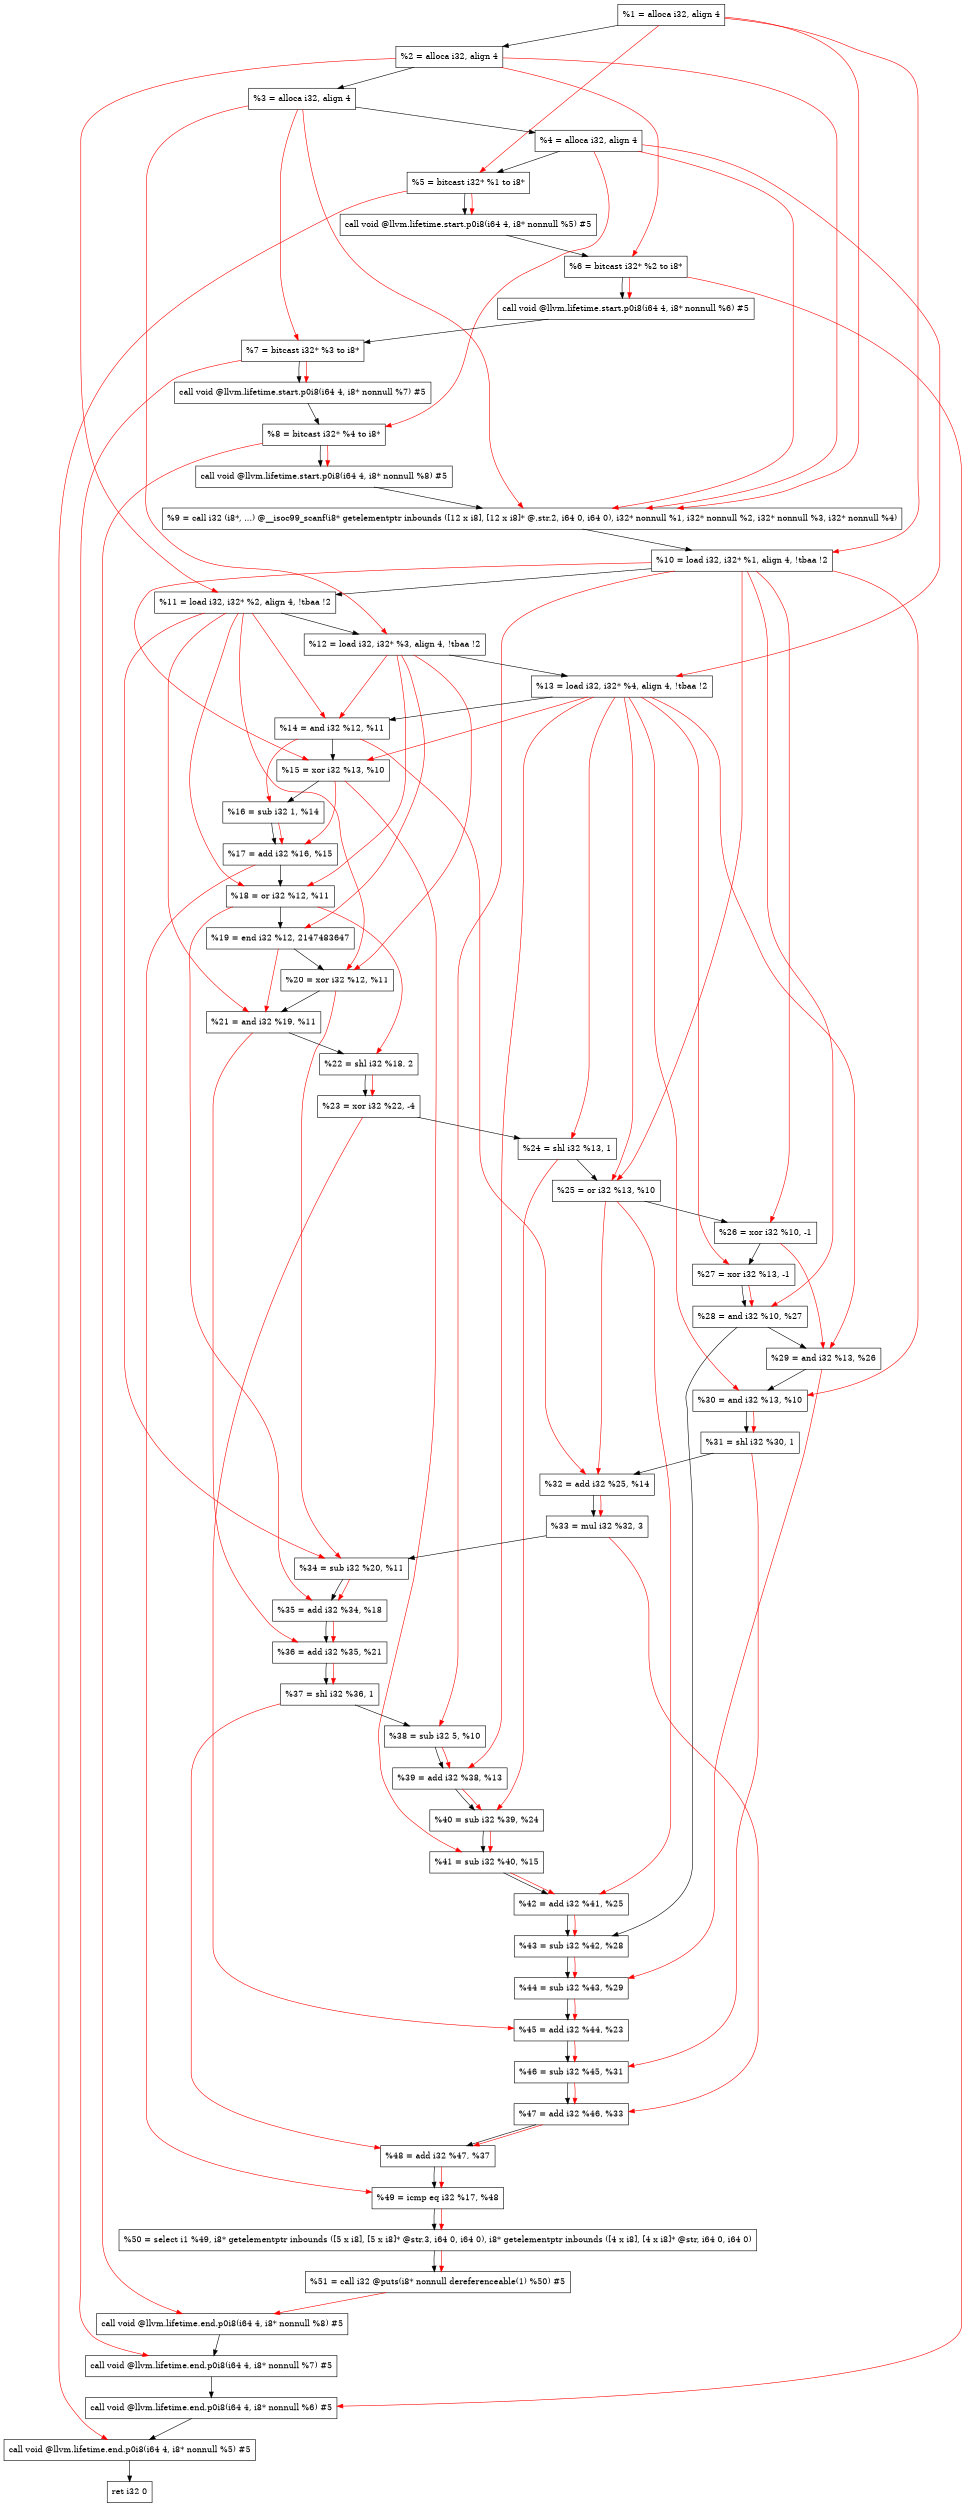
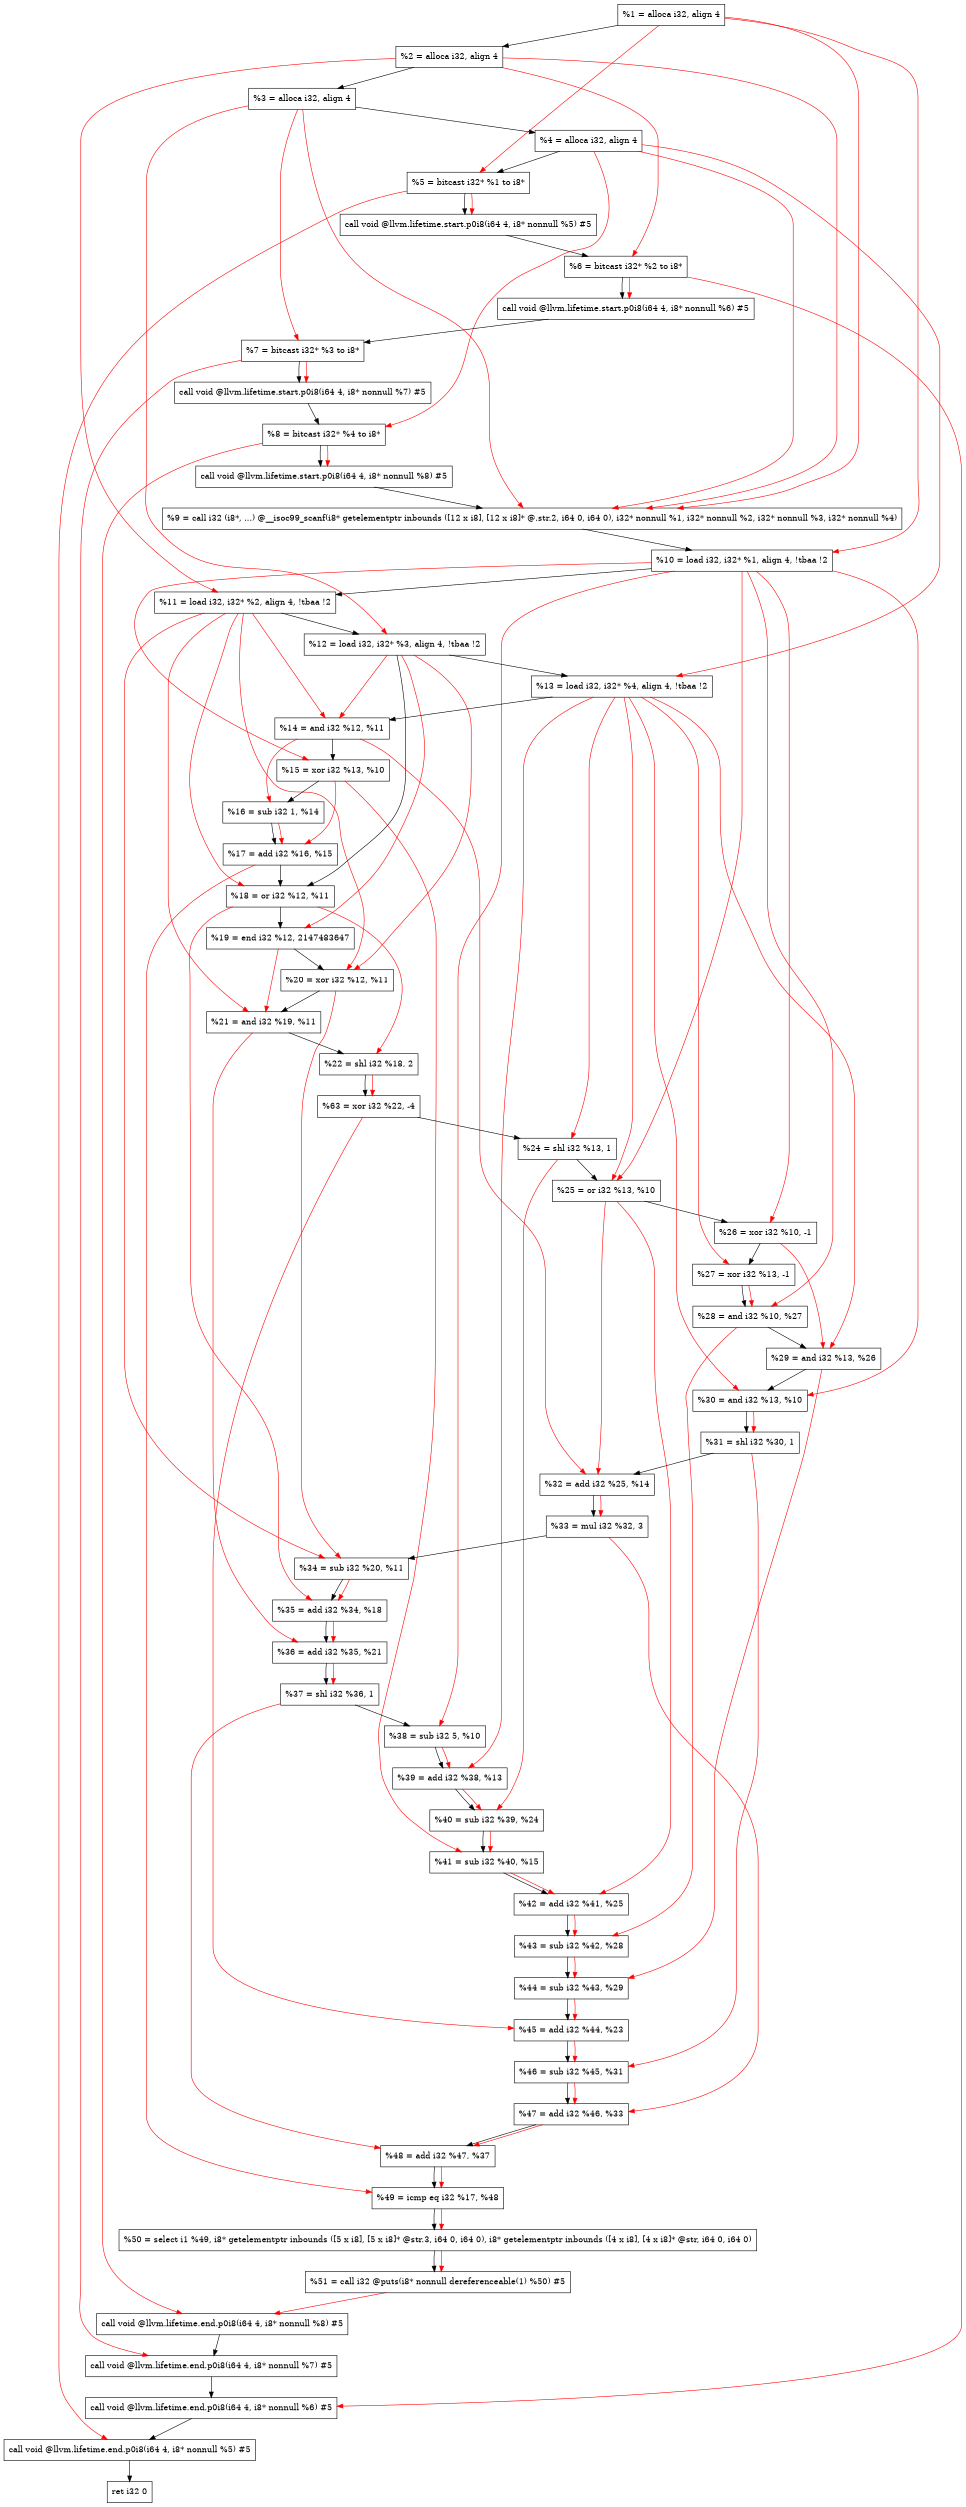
edge "%13 = load i32, i32* %4, align 4, !tbaa !2" -> "%15 = xor i32 %13, %10": removed
edge "%12 = load i32, i32* %3, align 4, !tbaa !2" -> "%18 = or i32 %12, %11": color red -> black
node "%23 = xor i32 %22, -4": label "%23 = xor i32 %22, -4" -> "%63 = xor i32 %22, -4"
edge "%28 = and i32 %10, %27" -> "%43 = sub i32 %42, %28": color black -> red
